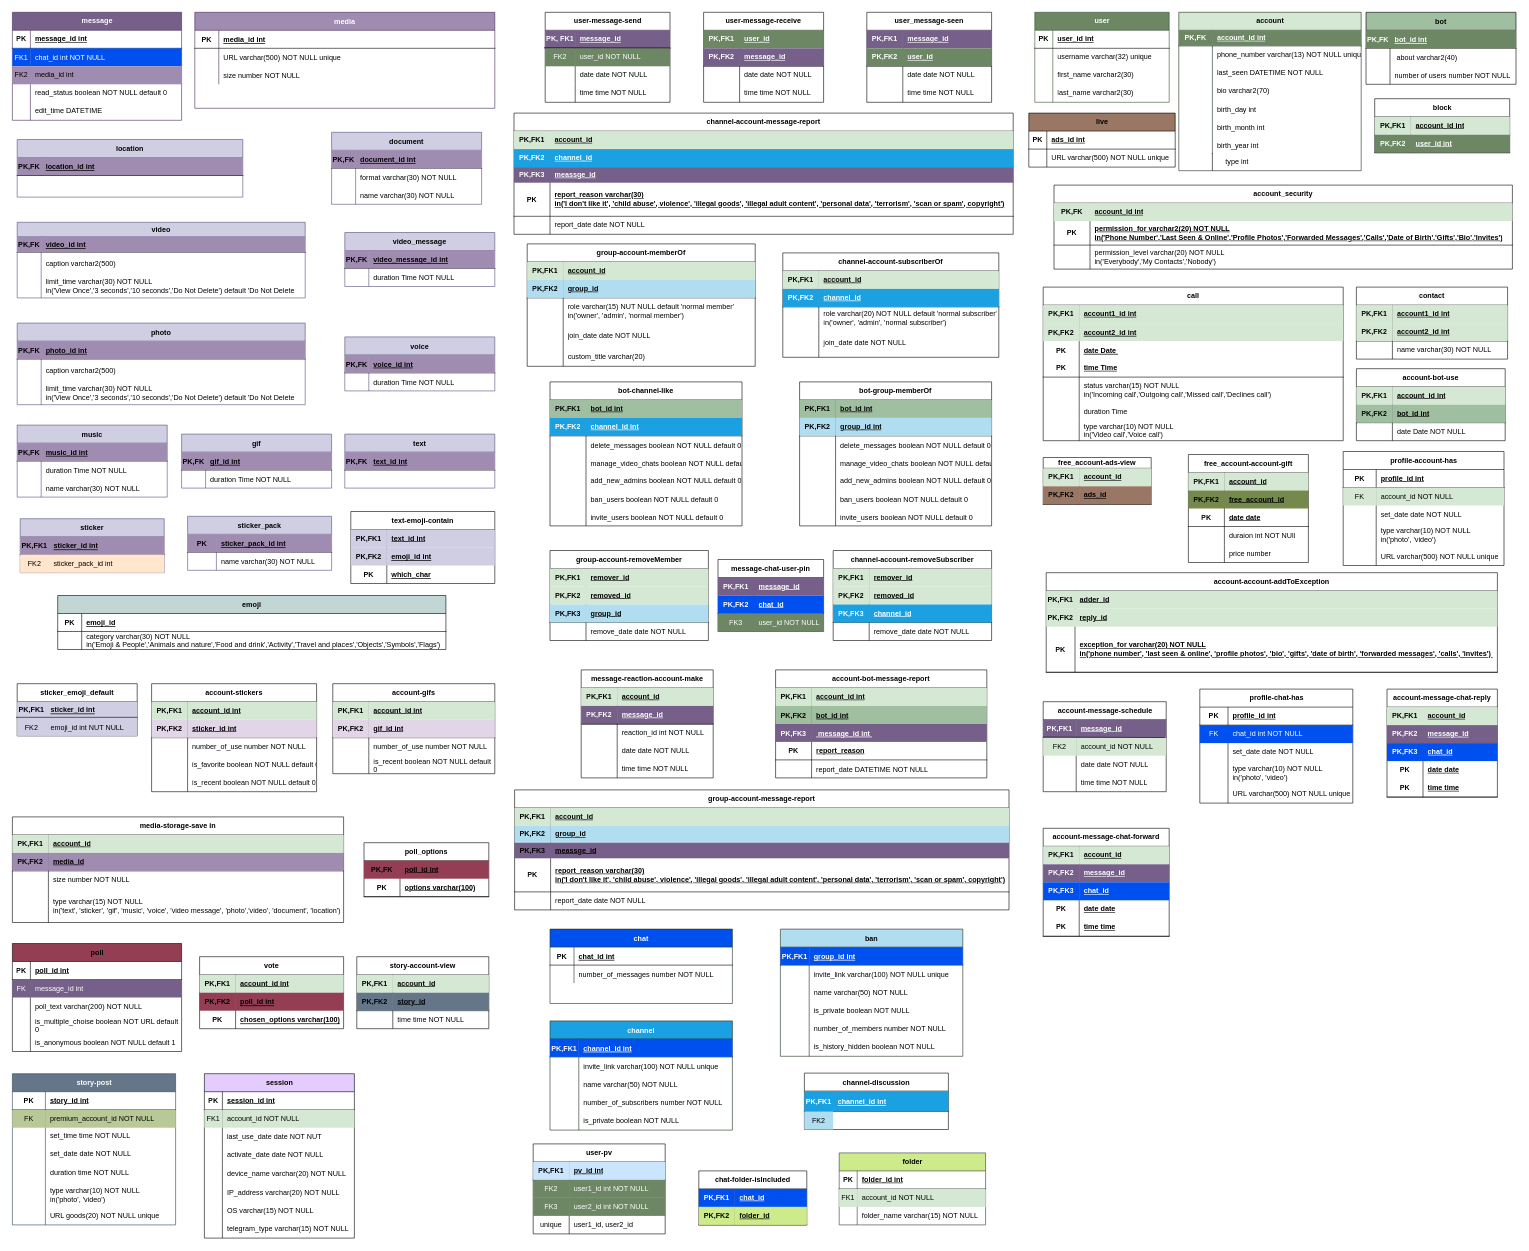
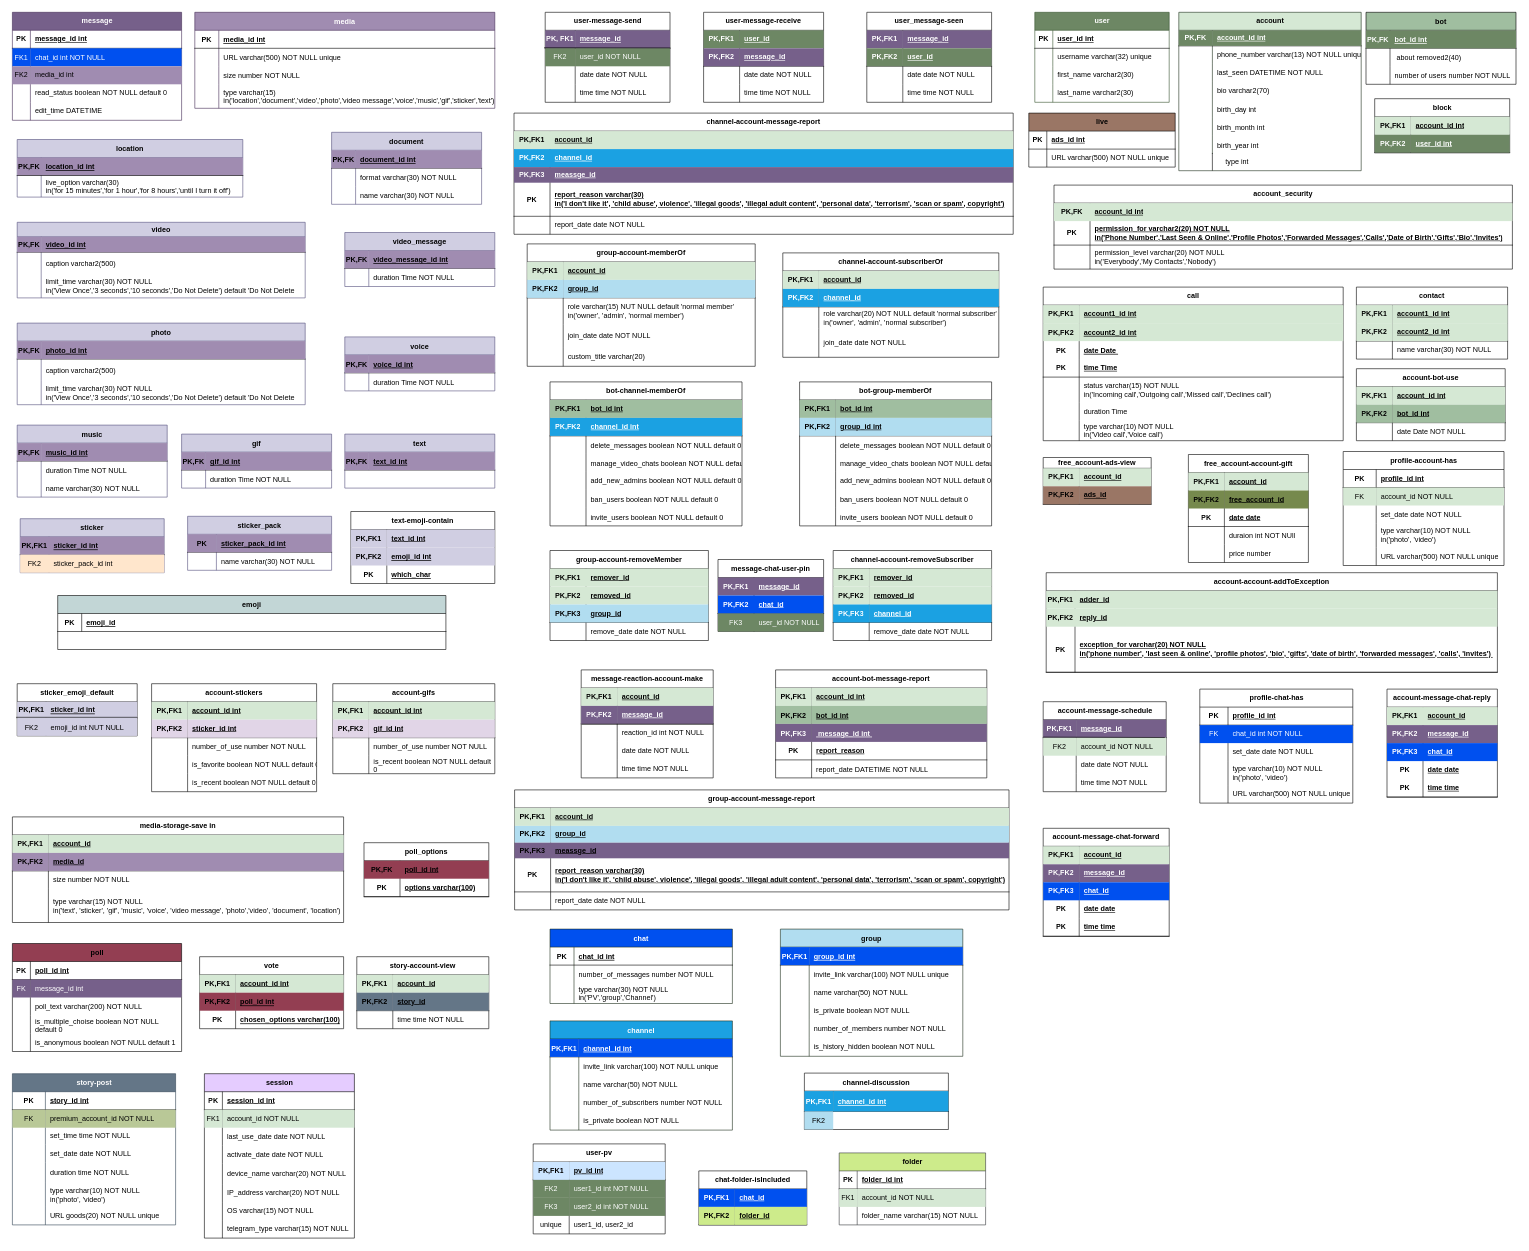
node "about varchar2(40)": label "about varchar2(40)" -> "about removed2(40)"
node "type varchar(15) in('location','document','video','photo','video message','voice','music','gif','sticker','text')": added
node "live_option varchar(30) in('for 15 minutes','for 1 hour','for 8 hours','until I turn it off')": added
node "bot-channel-like": label "bot-channel-like" -> "bot-channel-memberOf"
node "category varchar(30) NOT NULL in('Emoji & People','Animals and nature','Food and drink','Activity','Travel and places','Objects','Symbols','Flags')": removed
node "ban": label "ban" -> "group"
node "type varchar(30) NOT NULL in('PV','group','Channel')": added
node "is_multiple_choise boolean NOT URL default 0": label "is_multiple_choise boolean NOT URL default 0" -> "is_multiple_choise boolean NOT NULL default 0"
node "last_use_date date NOT NUT": label "last_use_date date NOT NUT" -> "last_use_date date NOT NULL"
